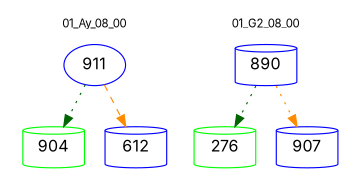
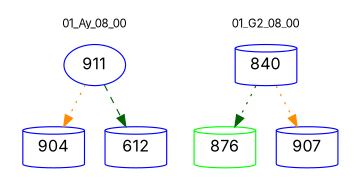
node "890": label "890" -> "840"
edge "911" -> "904": color darkgreen -> darkorange
edge "911" -> "612": color darkorange -> darkgreen
node "904": color green -> blue
node "276": label "276" -> "876"
